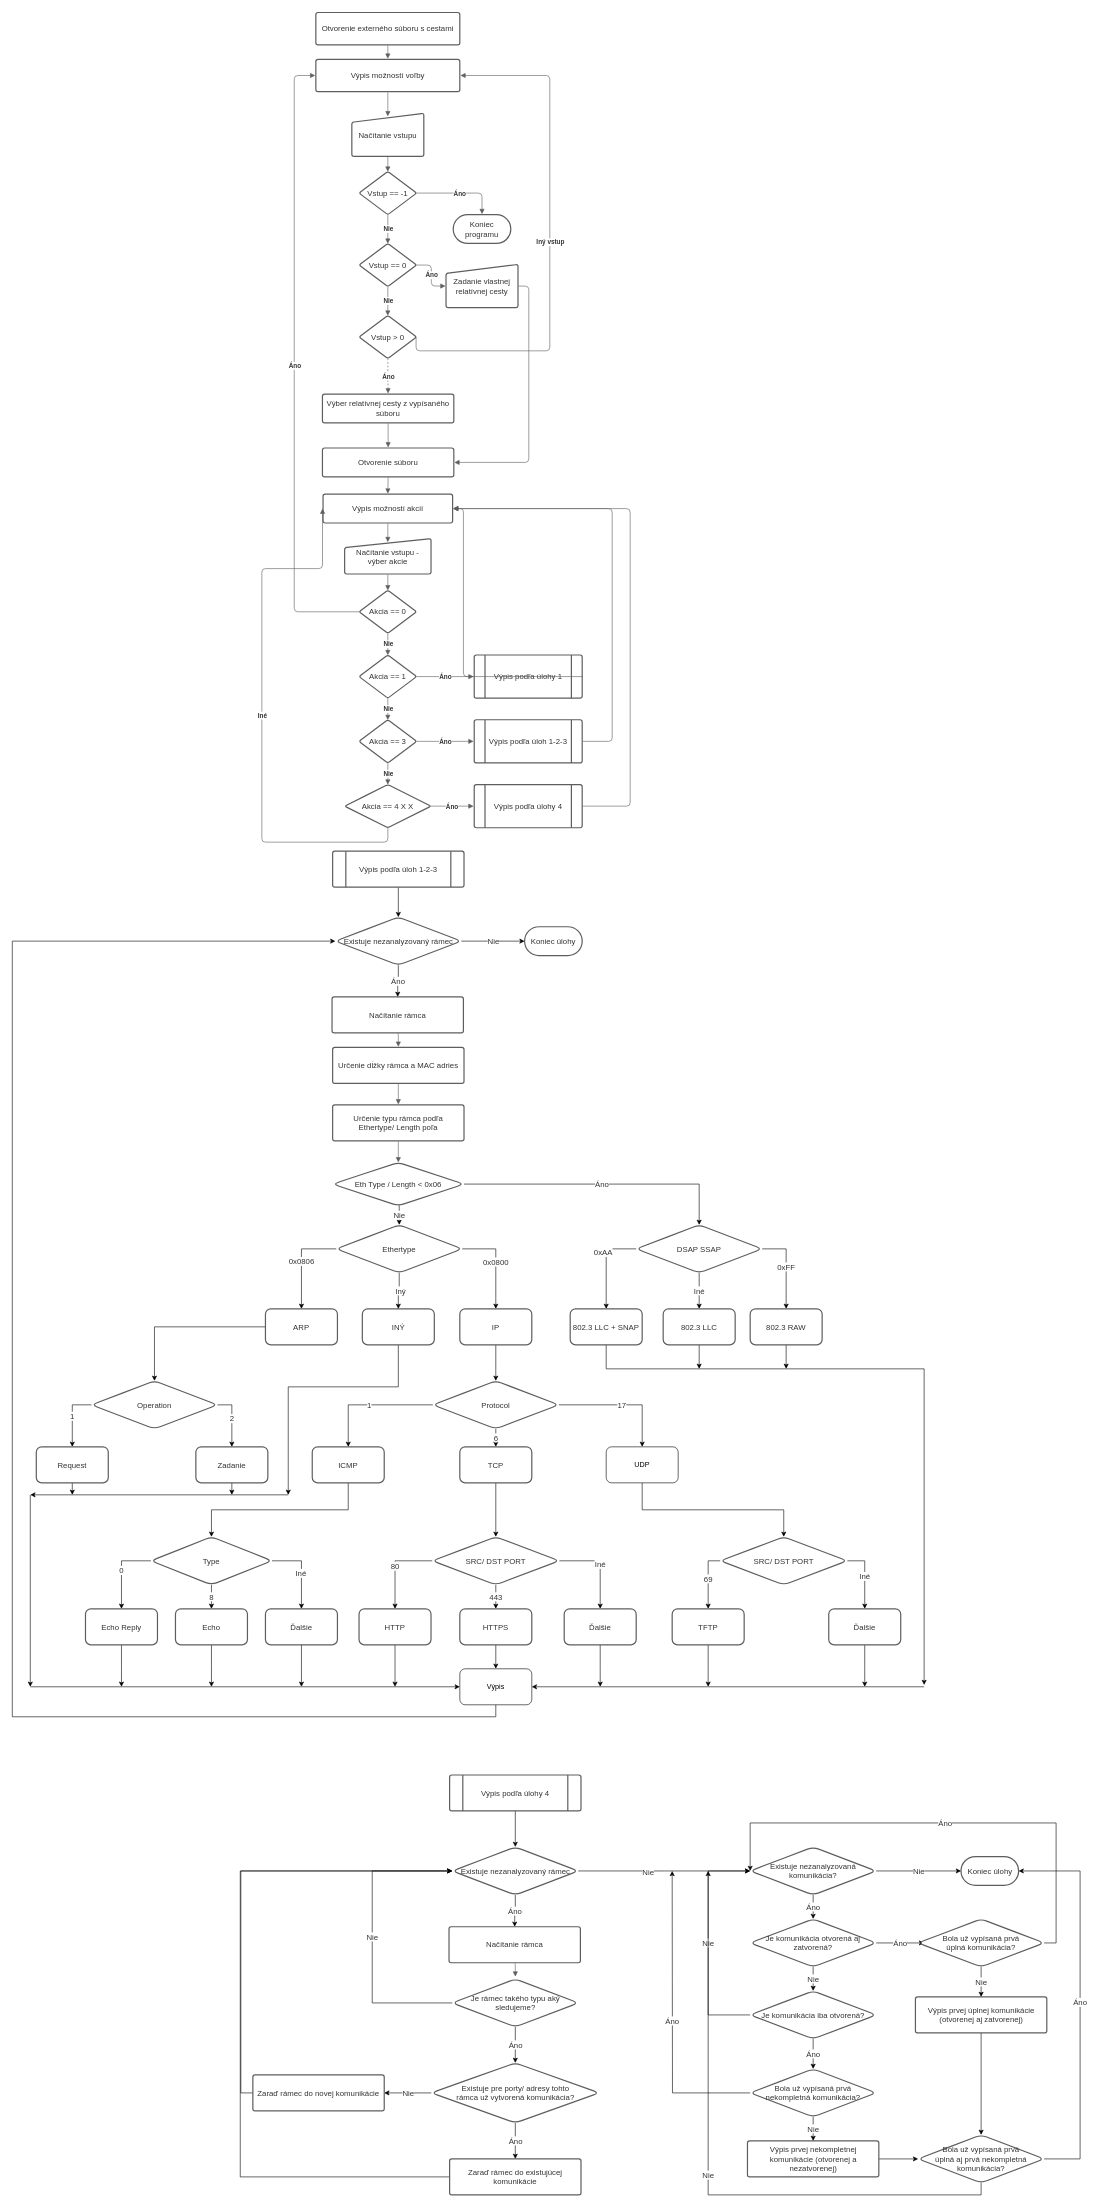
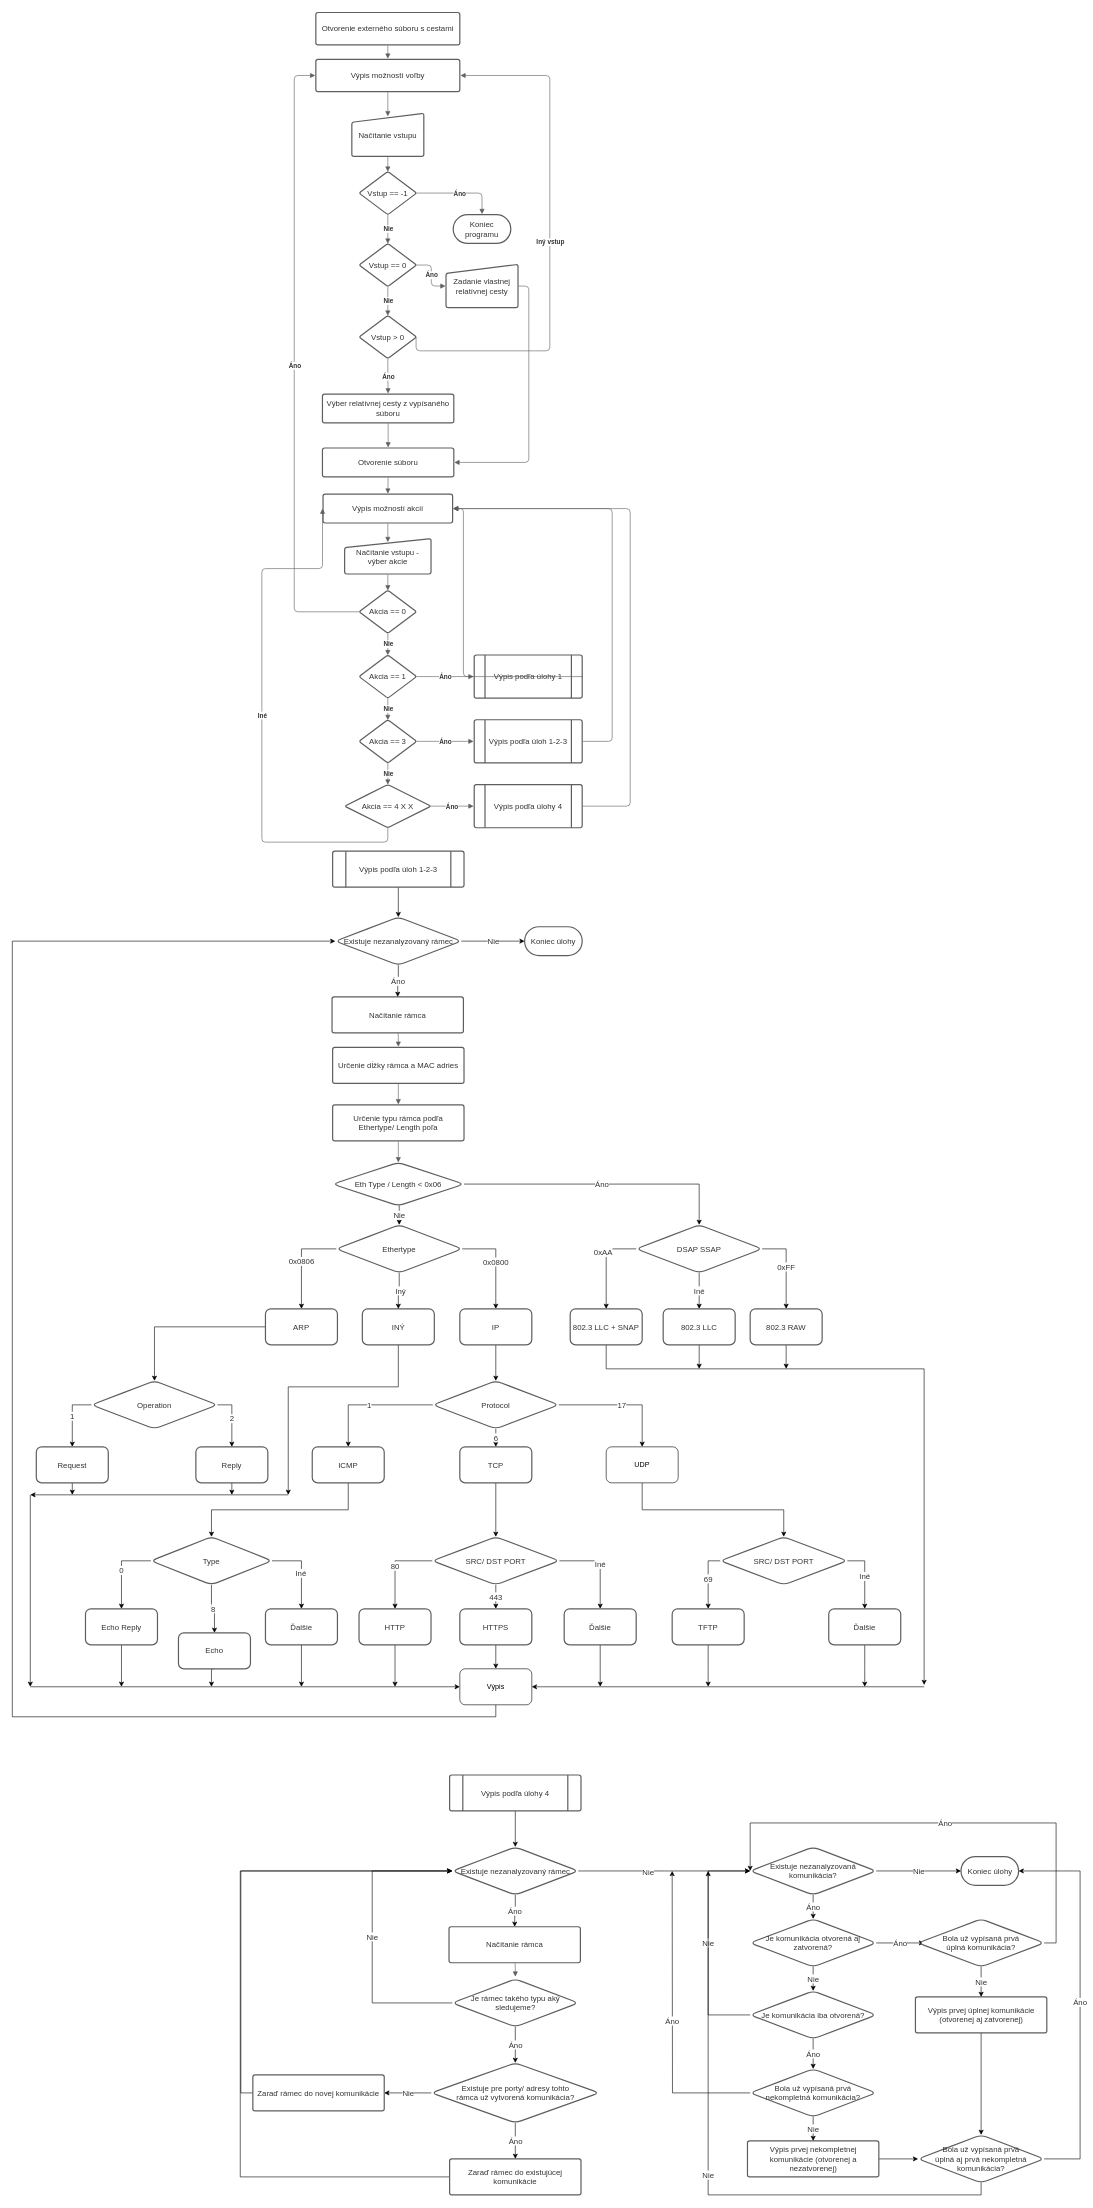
edge "Vstup > 0" -> "Výber relatívnej cesty z vypísaného súboru": style dashed -> solid
node "Zadanie": label "Zadanie" -> "Reply"
node "Echo": moved (212, 1627) -> (215, 1651)
